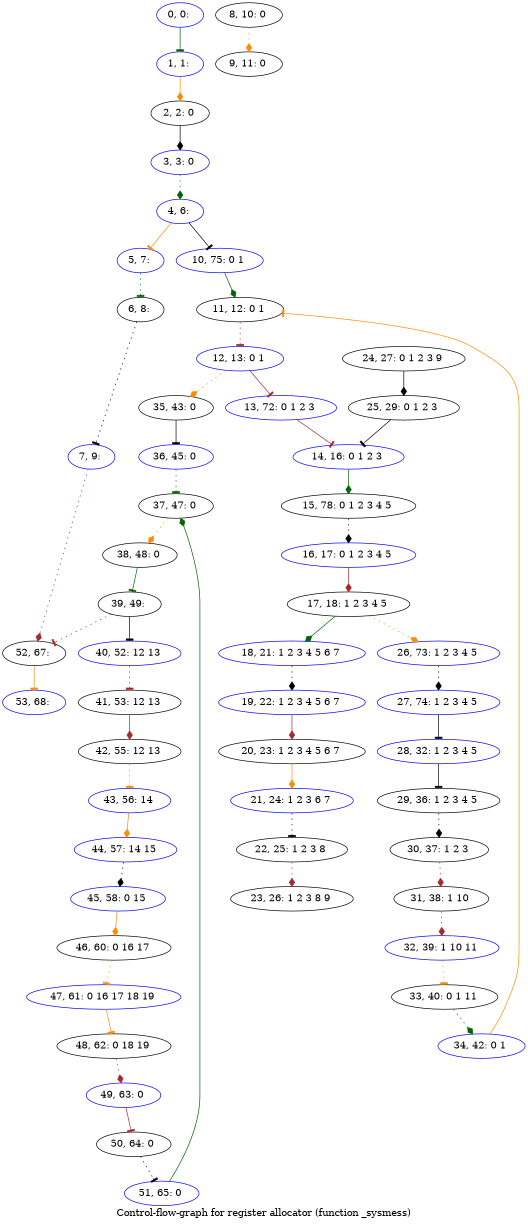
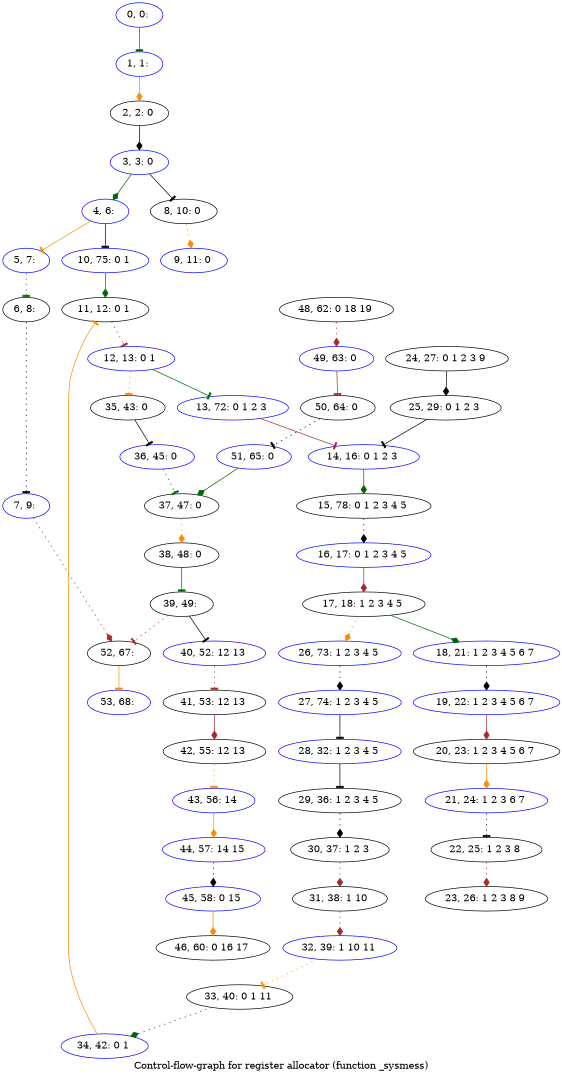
node "9, 11: 0": color black -> blue
edge "3, 3: 0" -> "4, 6:": style dotted -> solid
edge "3, 3: 0" -> "8, 10: 0": added
edge "12, 13: 0 1" -> "35, 43: 0": arrowhead diamond -> tee
edge "12, 13: 0 1" -> "13, 72: 0 1 2 3": color brown -> darkgreen
node "47, 61: 0 16 17 18 19": removed
